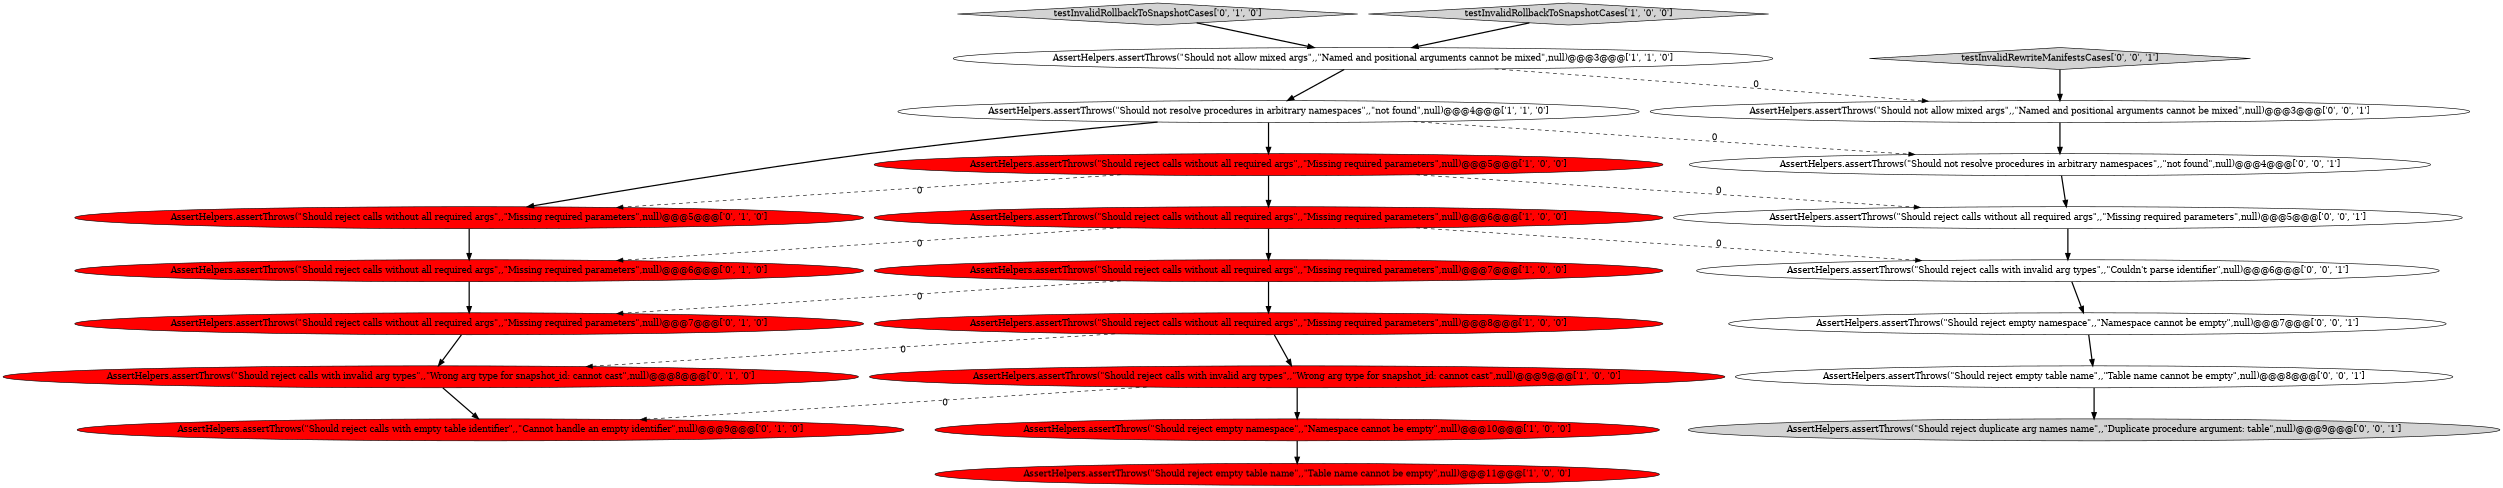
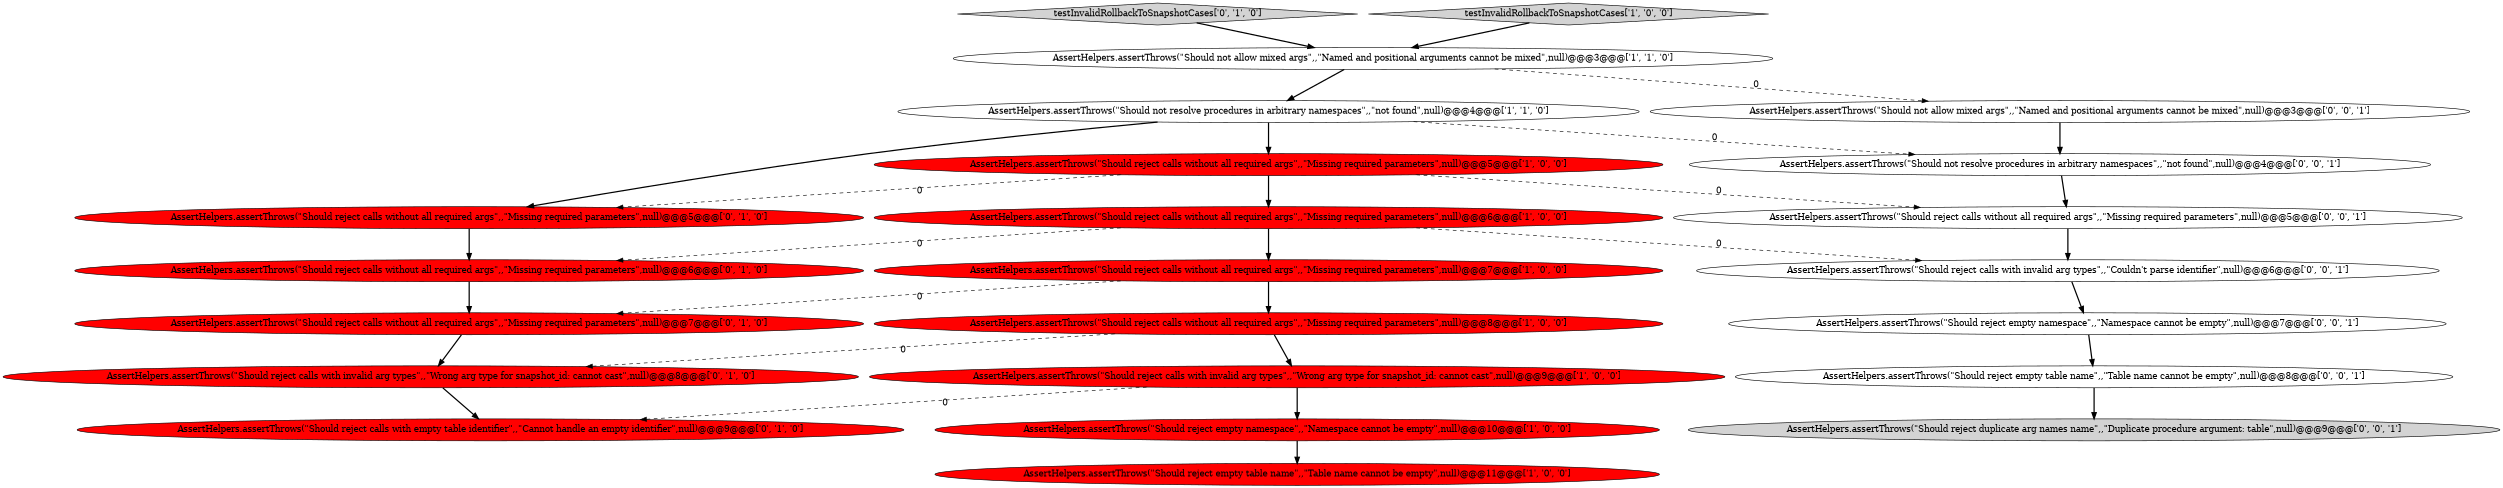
node "testInvalidRewriteManifestsCases['0', '0', '1']": removed
